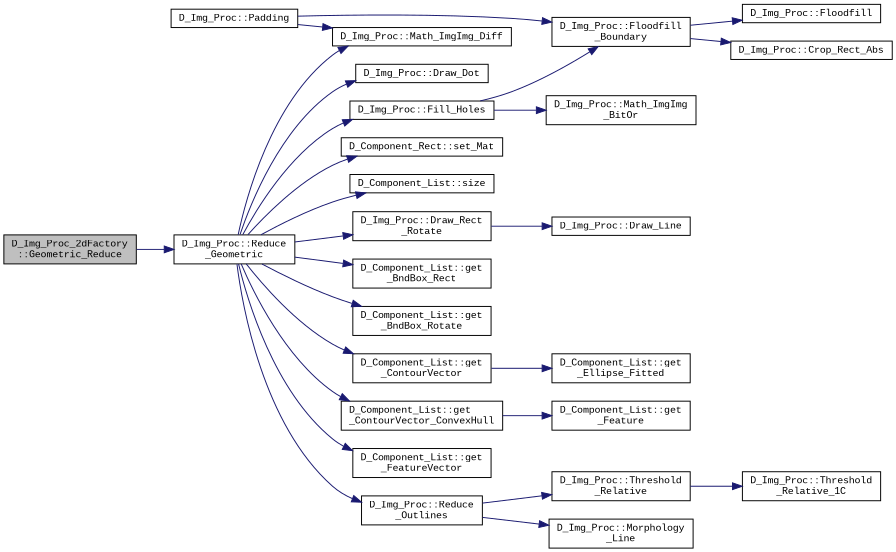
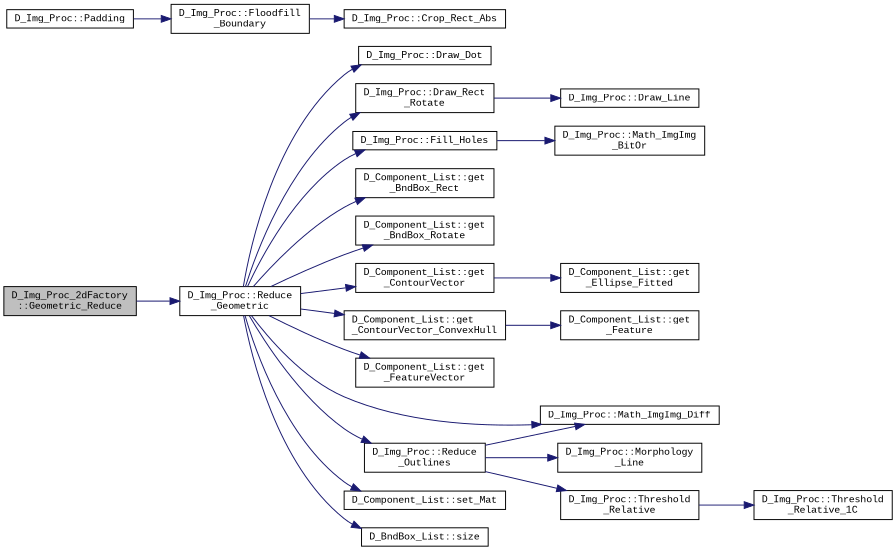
node "D_Img_Proc::Floodfill": removed
edge "D_Img_Proc::Padding" -> "D_Img_Proc::Math_ImgImg_Diff": now "D_Img_Proc::Reduce _Outlines" -> "D_Img_Proc::Math_ImgImg_Diff"
edge "D_Img_Proc::Fill_Holes" -> "D_Img_Proc::Floodfill _Boundary": removed
node "D_Component_Rect::set_Mat": label "D_Component_Rect::set_Mat" -> "D_Component_List::set_Mat"
node "D_Component_List::size": label "D_Component_List::size" -> "D_BndBox_List::size"
